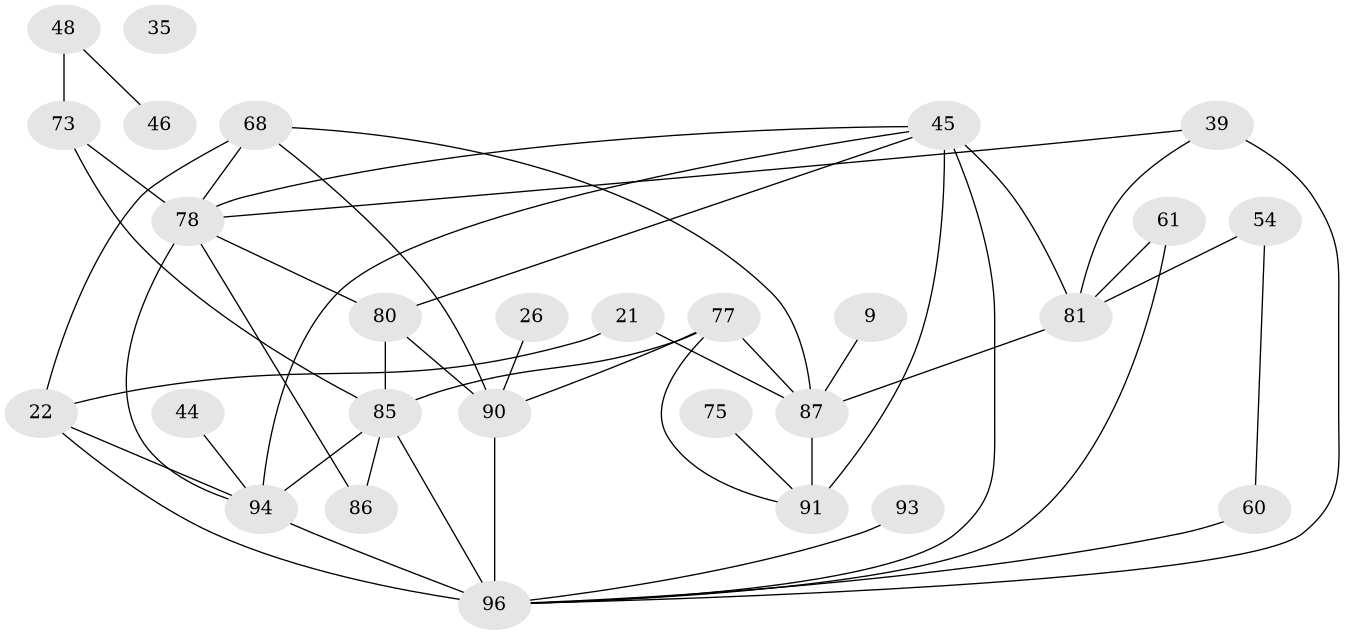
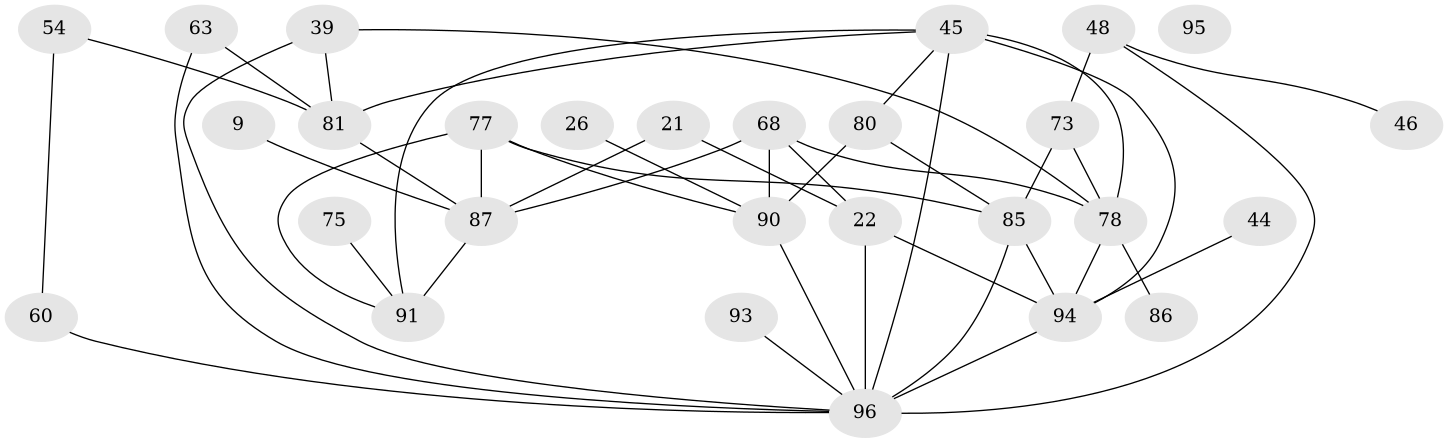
node "35": label "35" -> "95"
node "61": label "61" -> "63"
edge "78" -- "80": removed
edge "48" -- "96": added
edge "85" -- "86": removed
